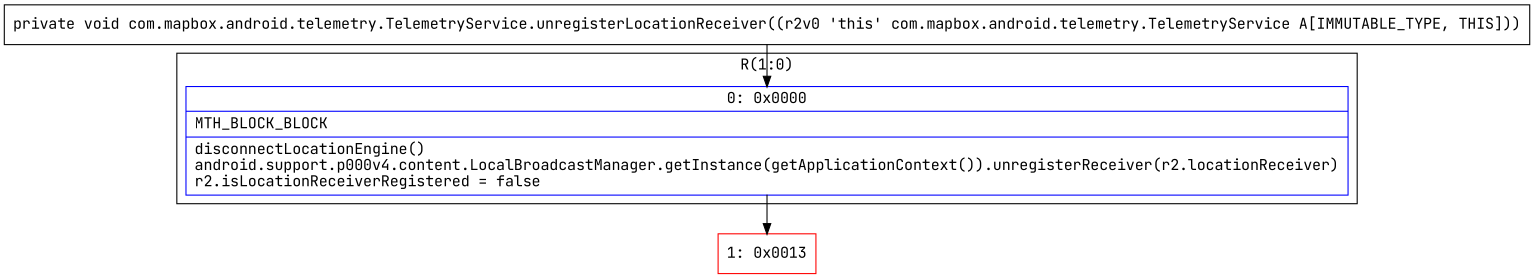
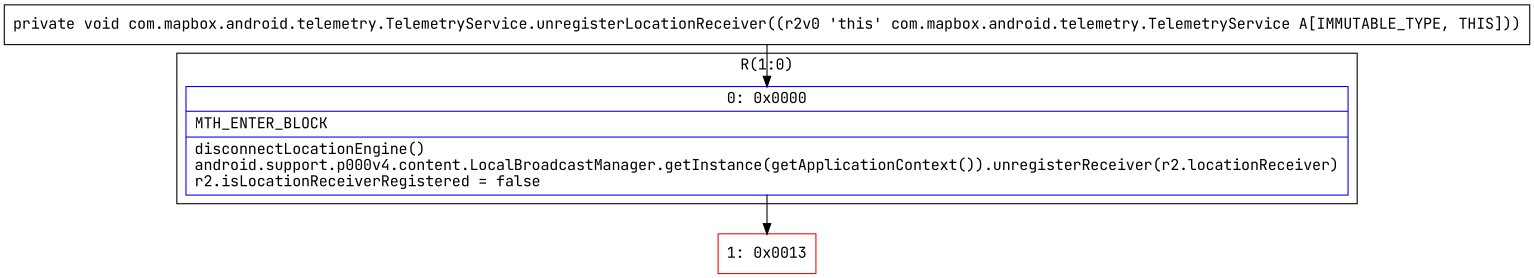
node "0: 0x0000": text "MTH_BLOCK_BLOCK" -> "MTH_ENTER_BLOCK"
